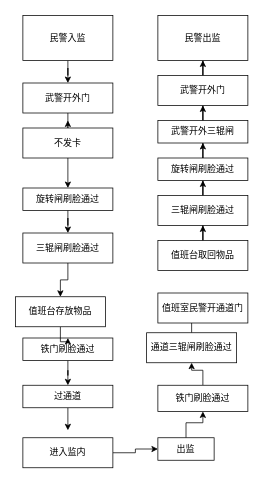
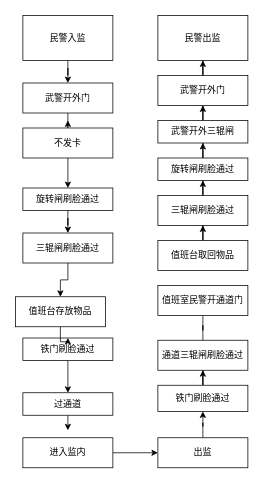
node "值班室民警开通道门": moved (203, 308) -> (203, 300)
node "通道三辊闸刷脸通过": moved (192, 348) -> (203, 355)
node "过通道": moved (68, 396) -> (68, 404)
node "出监": size 56x23 -> 90x30
